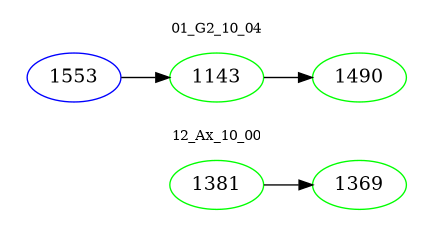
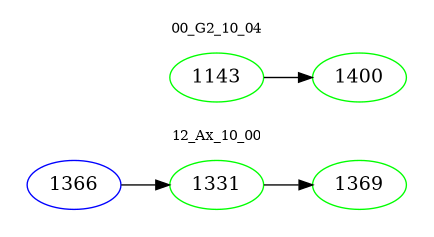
cluster "01_G2_10_04": label "01_G2_10_04" -> "00_G2_10_04"
node "1553": removed
node "1490": label "1490" -> "1400"
node "1366": added
node "1381": label "1381" -> "1331"
